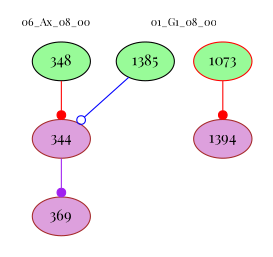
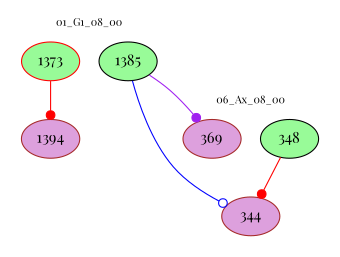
node "1073": label "1073" -> "1373"
edge "344" -> "369": now "1385" -> "369"
